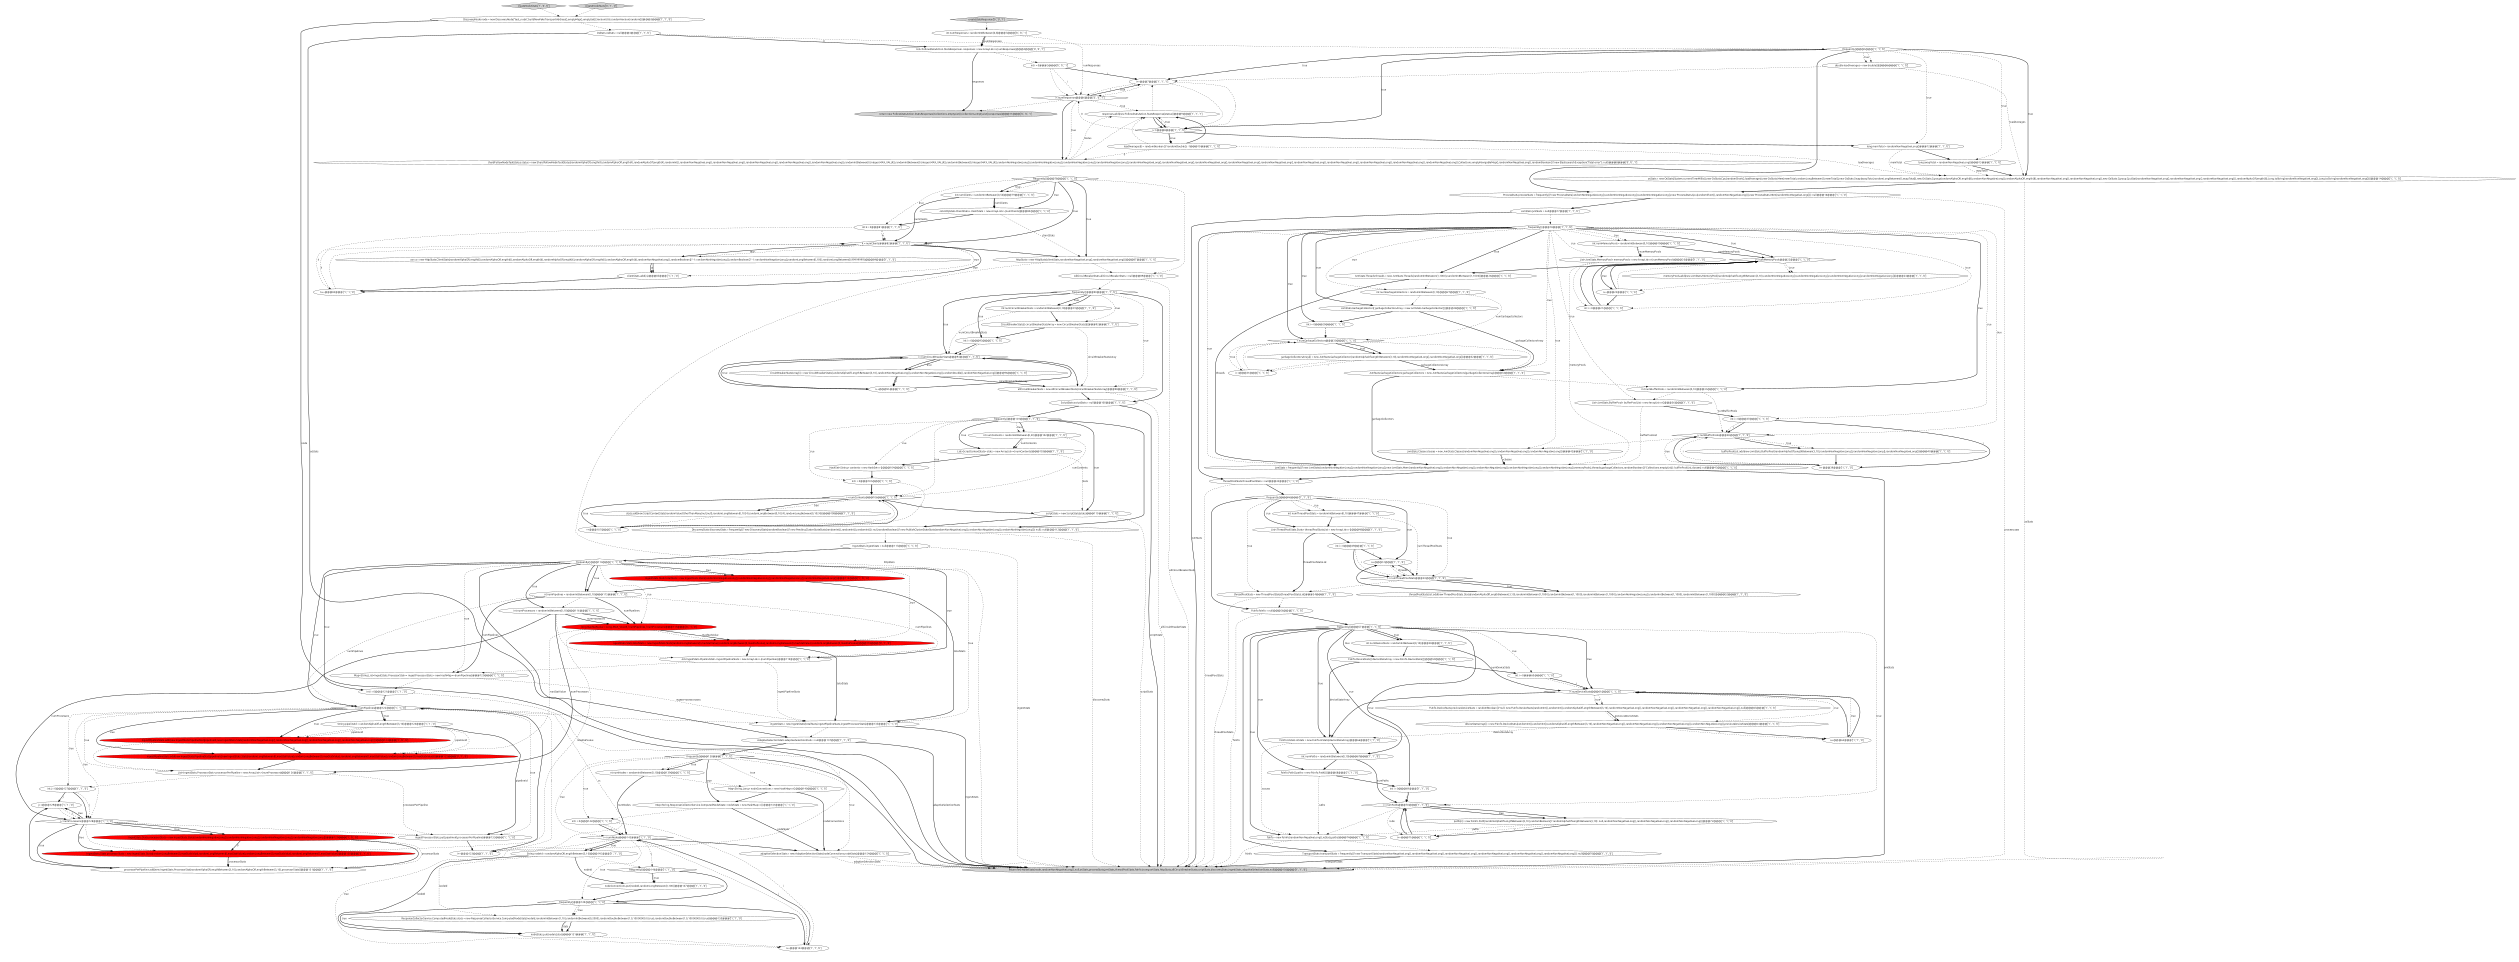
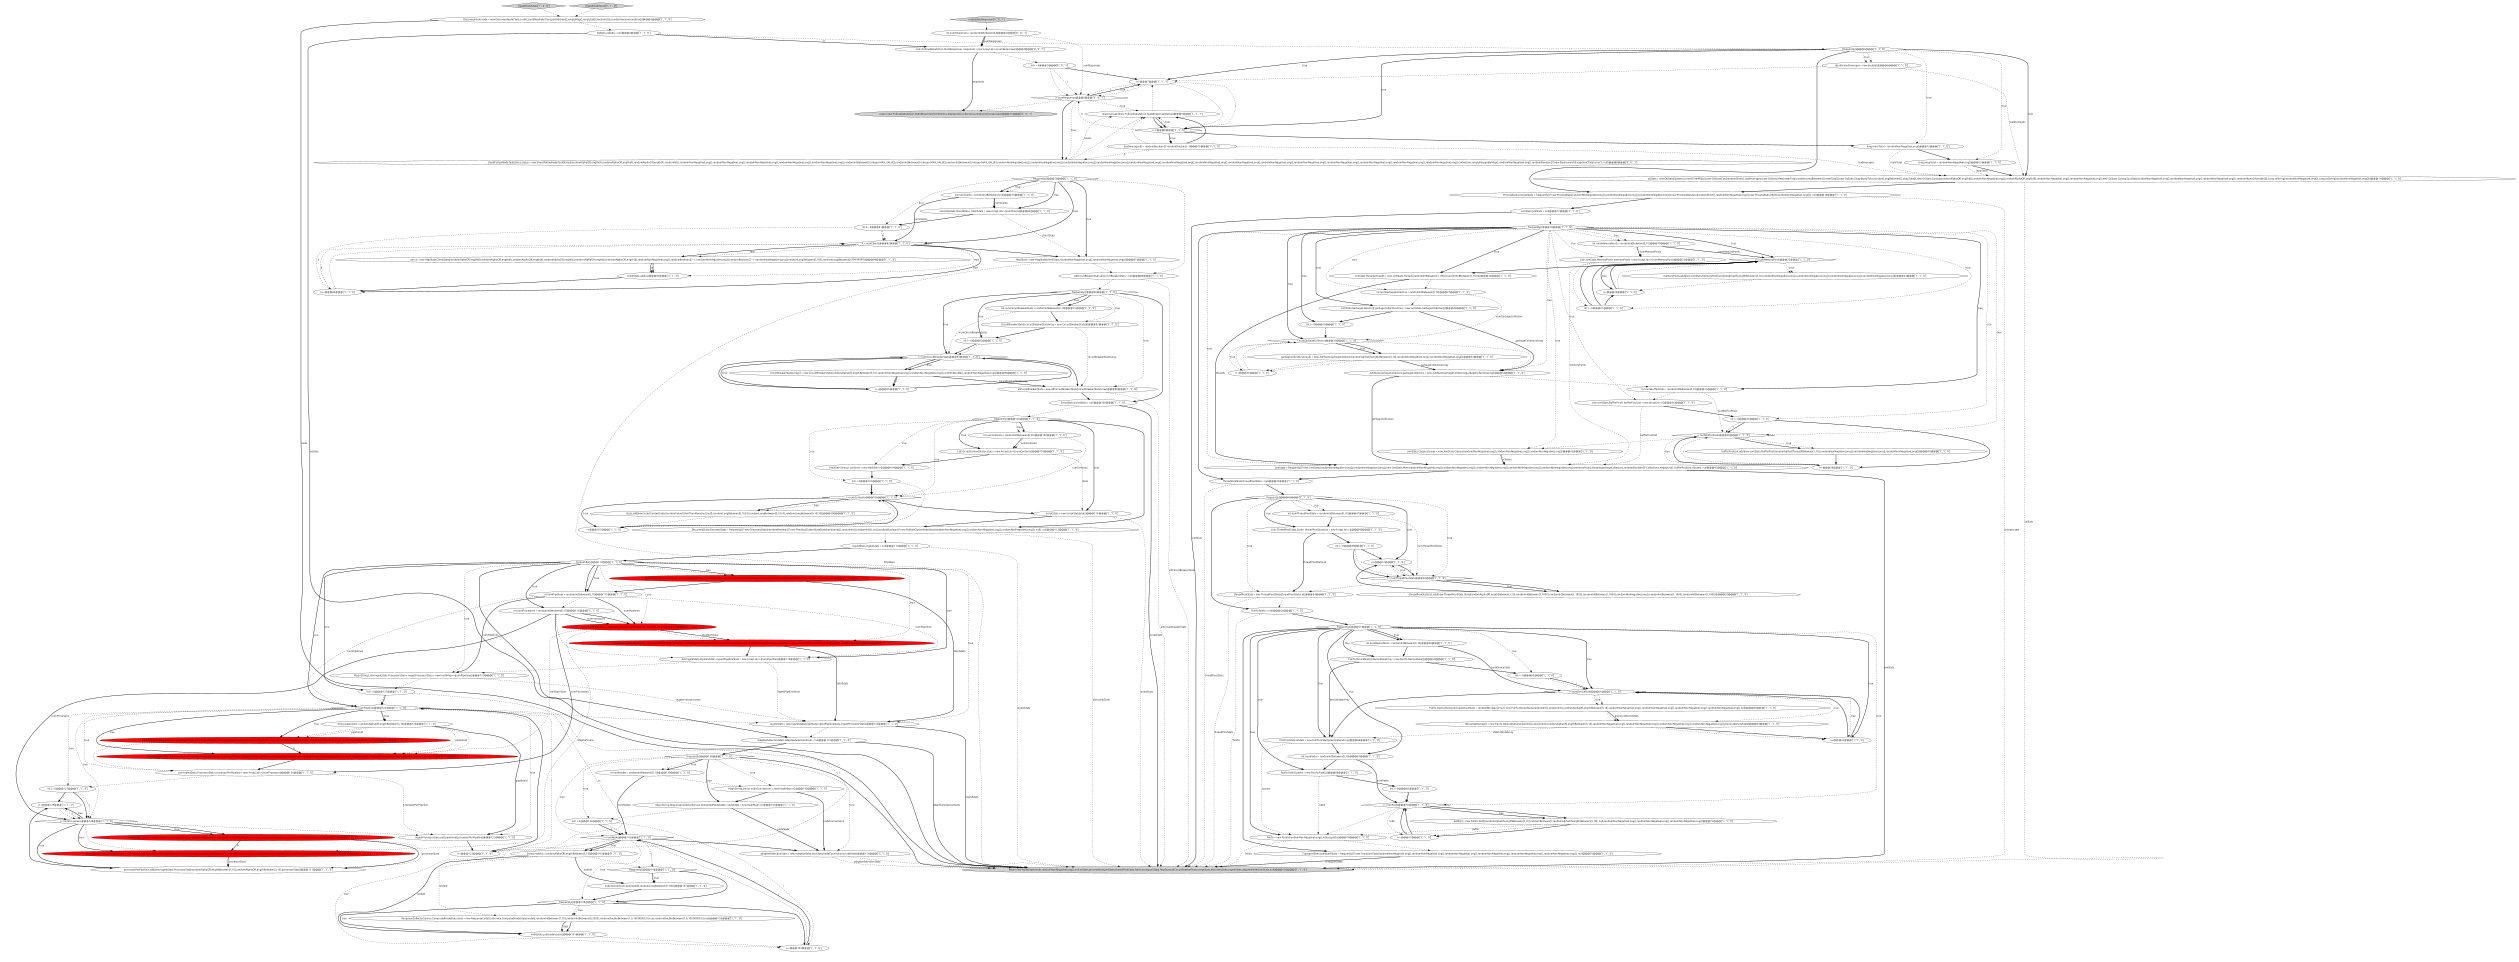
edge "i++@@@23@@@['1', '1', '0']" -> "int i = 0@@@21@@@['1', '1', '0']": reversed
edge "ScriptStats scriptStats = null@@@100@@@['1', '1', '0']" -> "frequently()@@@101@@@['1', '1', '0']": style bold -> dashed
edge "i < numThreadPoolStats@@@50@@@['1', '1', '0']" -> "i++@@@51@@@['1', '1', '0']": label "threads" -> "true"
edge "frequently()@@@57@@@['1', '1', '0']" -> "int i = 0@@@69@@@['1', '1', '0']": now "frequently()@@@57@@@['1', '1', '0']" -> "i++@@@62@@@['1', '1', '0']"
